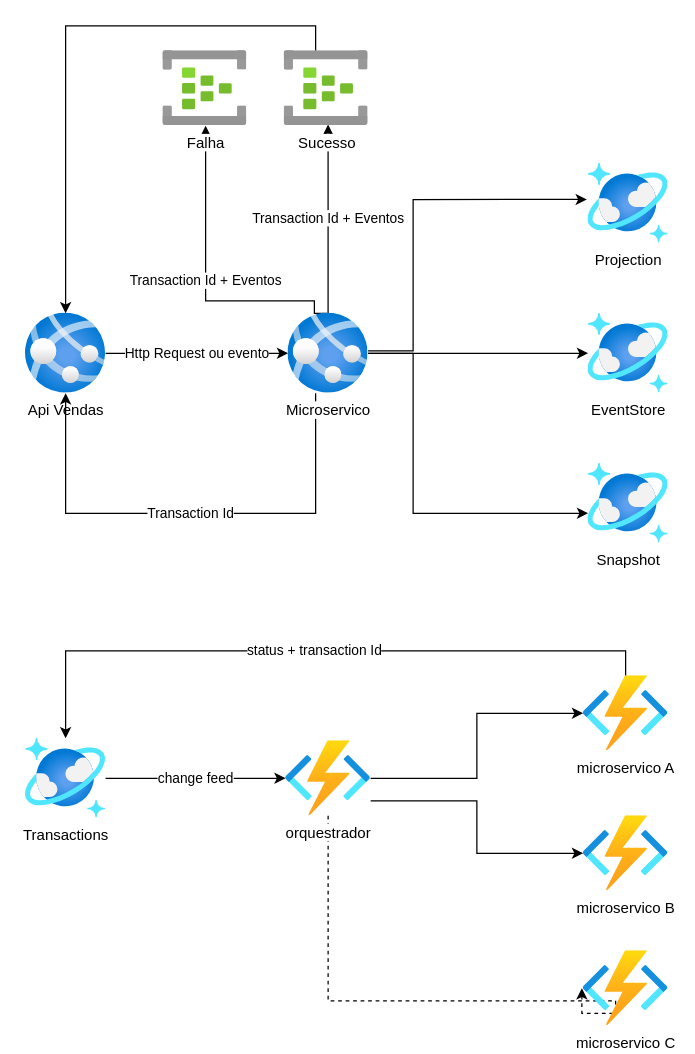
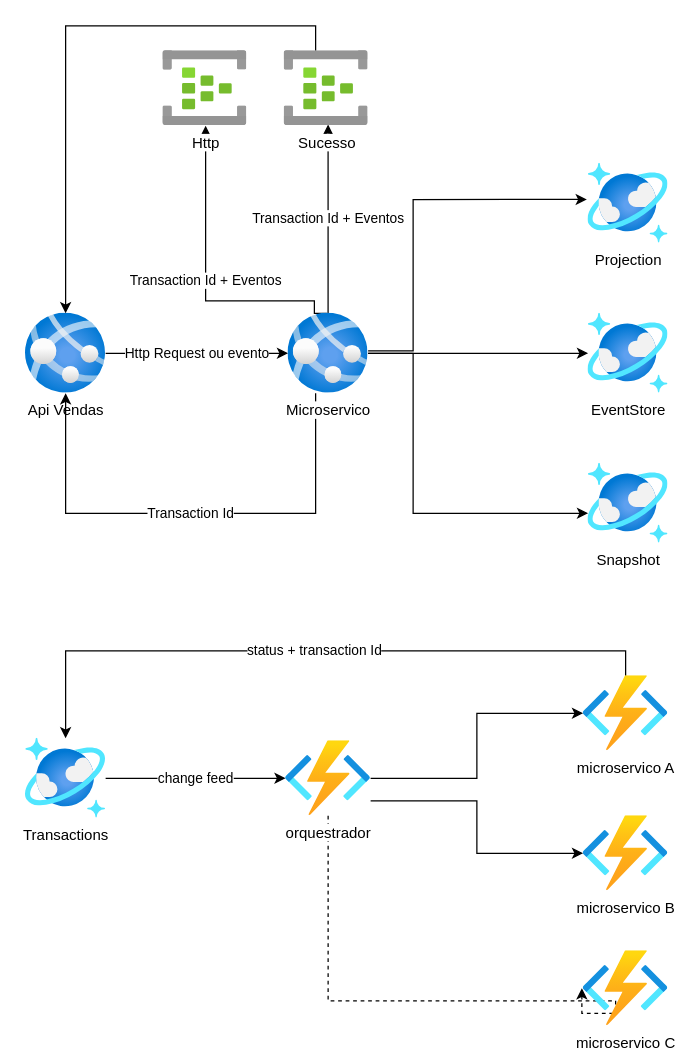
node "Falha": label "Falha" -> "Http"
